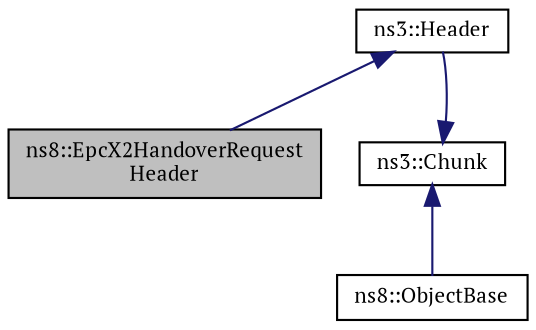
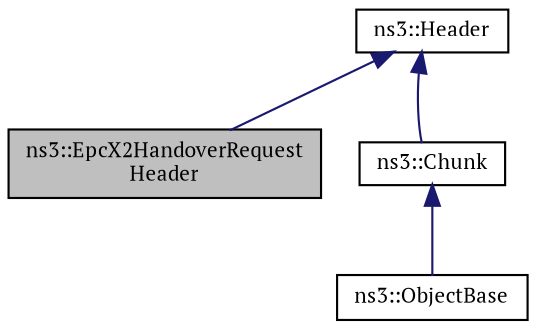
edge "ns3::Header" -> "ns3::Chunk": reversed
node "ns8::EpcX2HandoverRequest Header": label "ns8::EpcX2HandoverRequest Header" -> "ns3::EpcX2HandoverRequest Header"
node "ns8::ObjectBase": label "ns8::ObjectBase" -> "ns3::ObjectBase"
